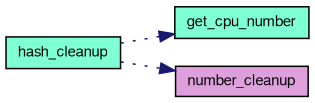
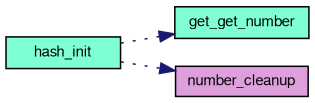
node "get_cpu_number": label "get_cpu_number" -> "get_get_number"
node "hash_cleanup": label "hash_cleanup" -> "hash_init"
